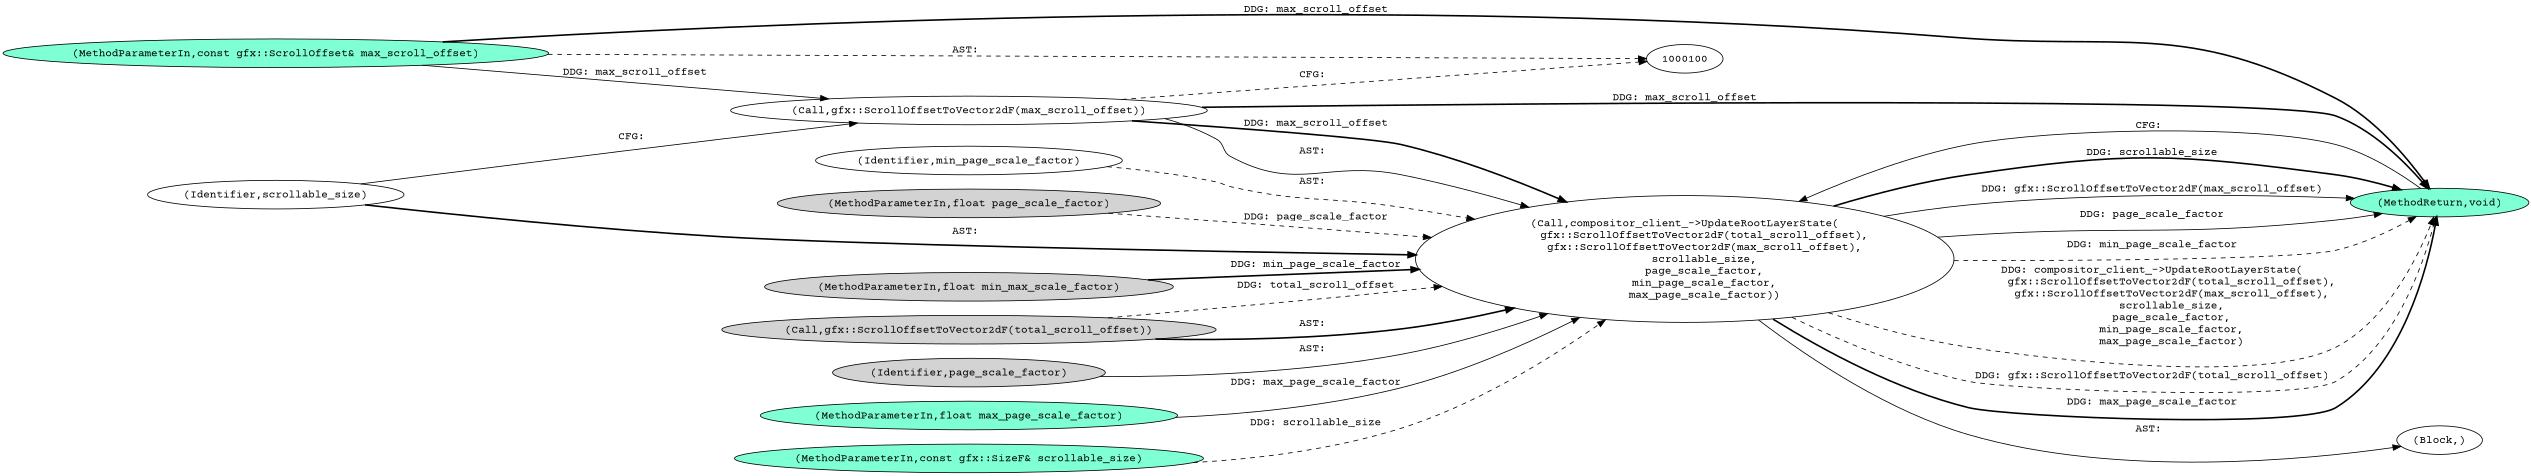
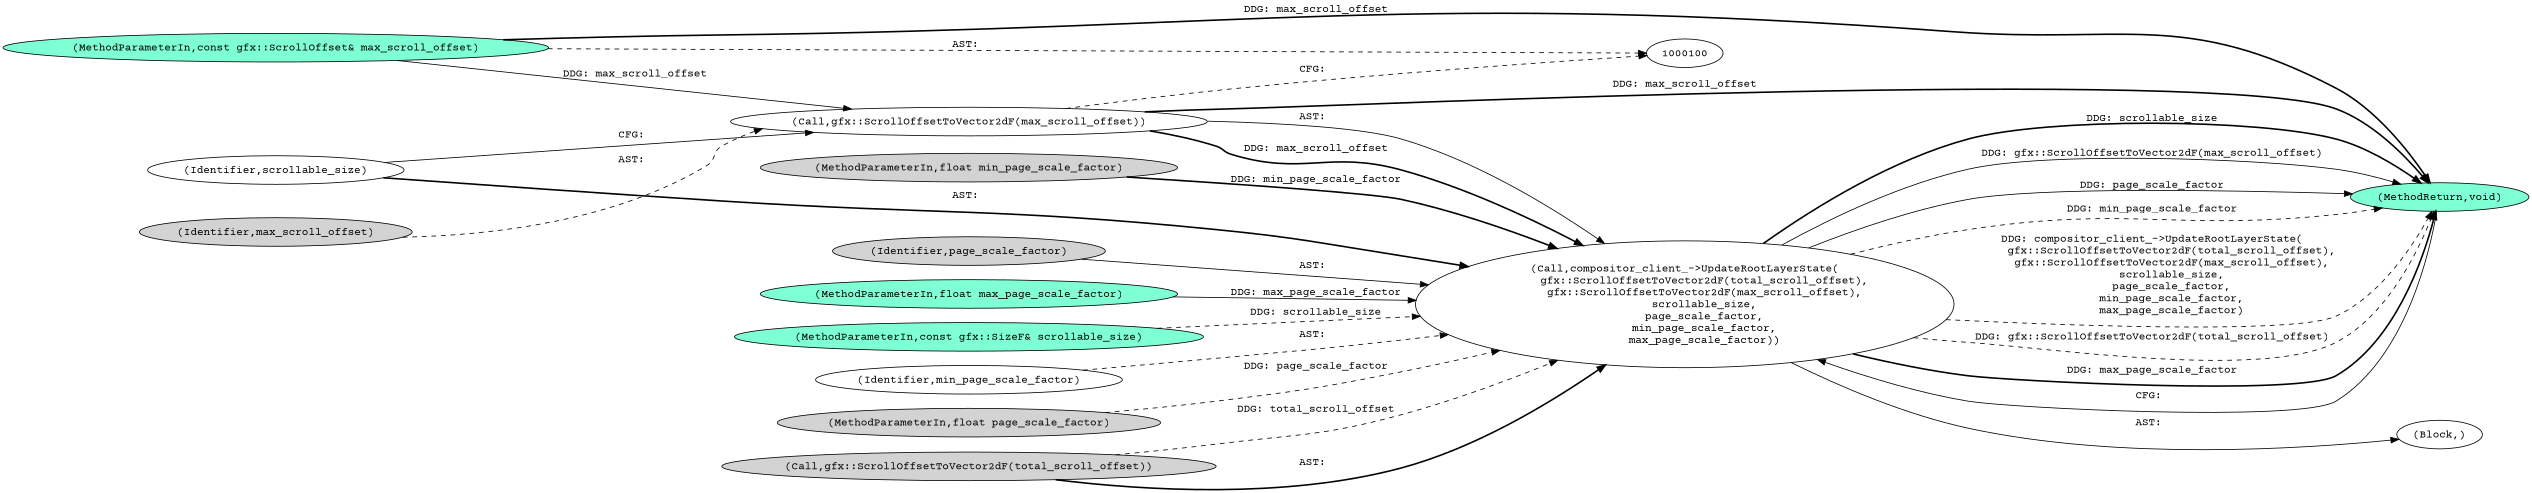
node "(Identifier,max_scroll_offset)": added
node "(MethodParameterIn,float min_max_scale_factor)": label "(MethodParameterIn,float min_max_scale_factor)" -> "(MethodParameterIn,float min_page_scale_factor)"
